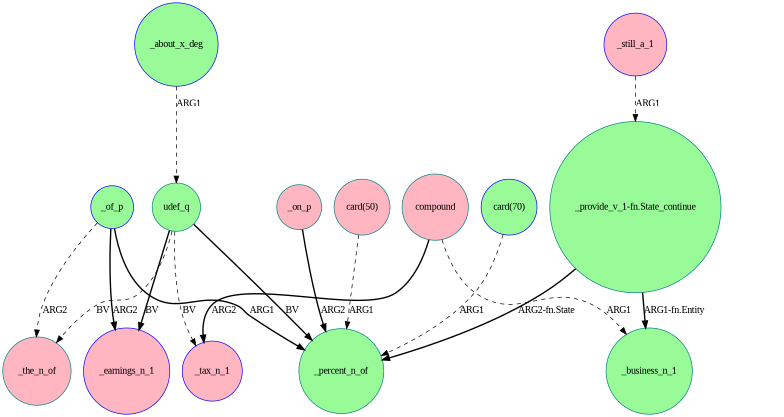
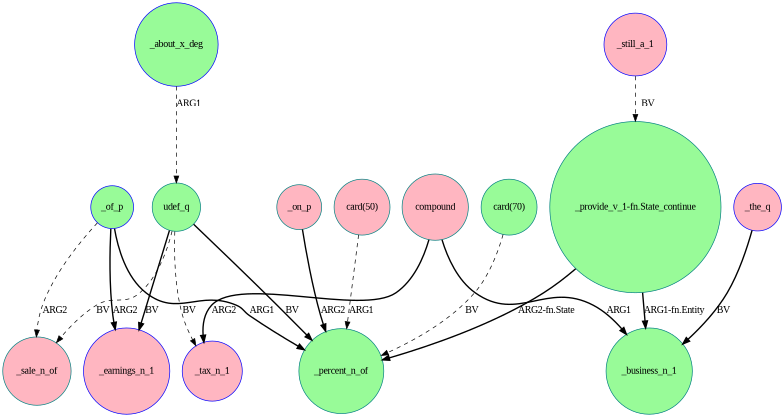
edge "_still_a_1" -> "_provide_v_1-fn.State_continue": label "ARG1" -> "BV"
node "card(70)": color blue -> teal
node "_the_q": added
edge "compound" -> "_business_n_1": style dashed -> bold
edge "card(70)" -> "_percent_n_of": label "ARG1" -> "BV"
node "_the_n_of": label "_the_n_of" -> "_sale_n_of"
